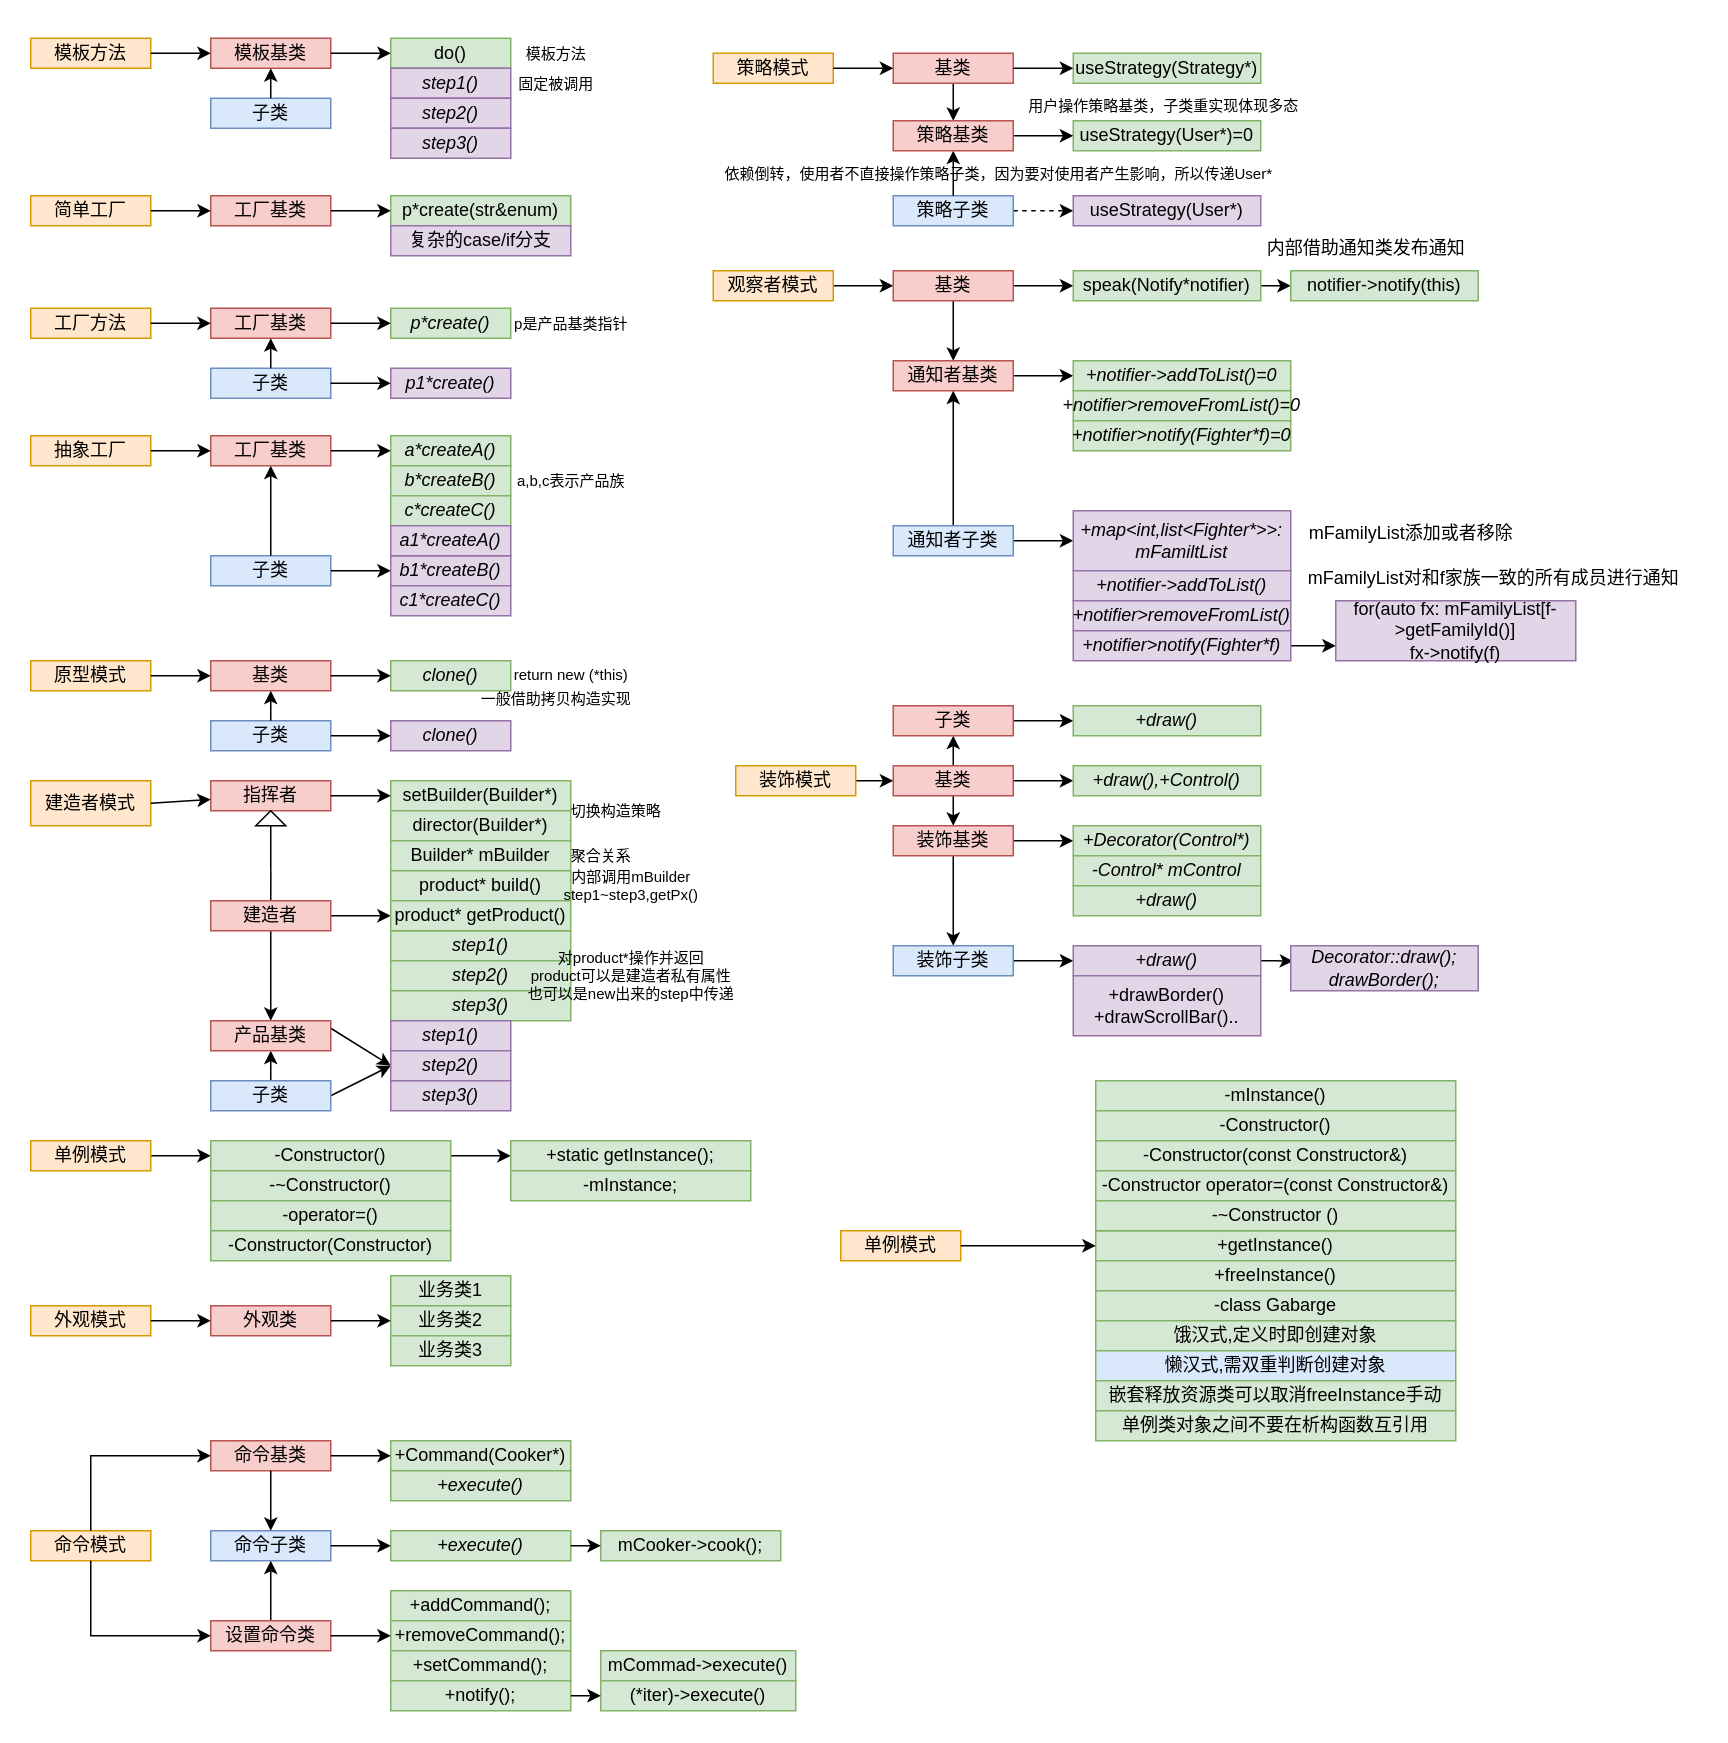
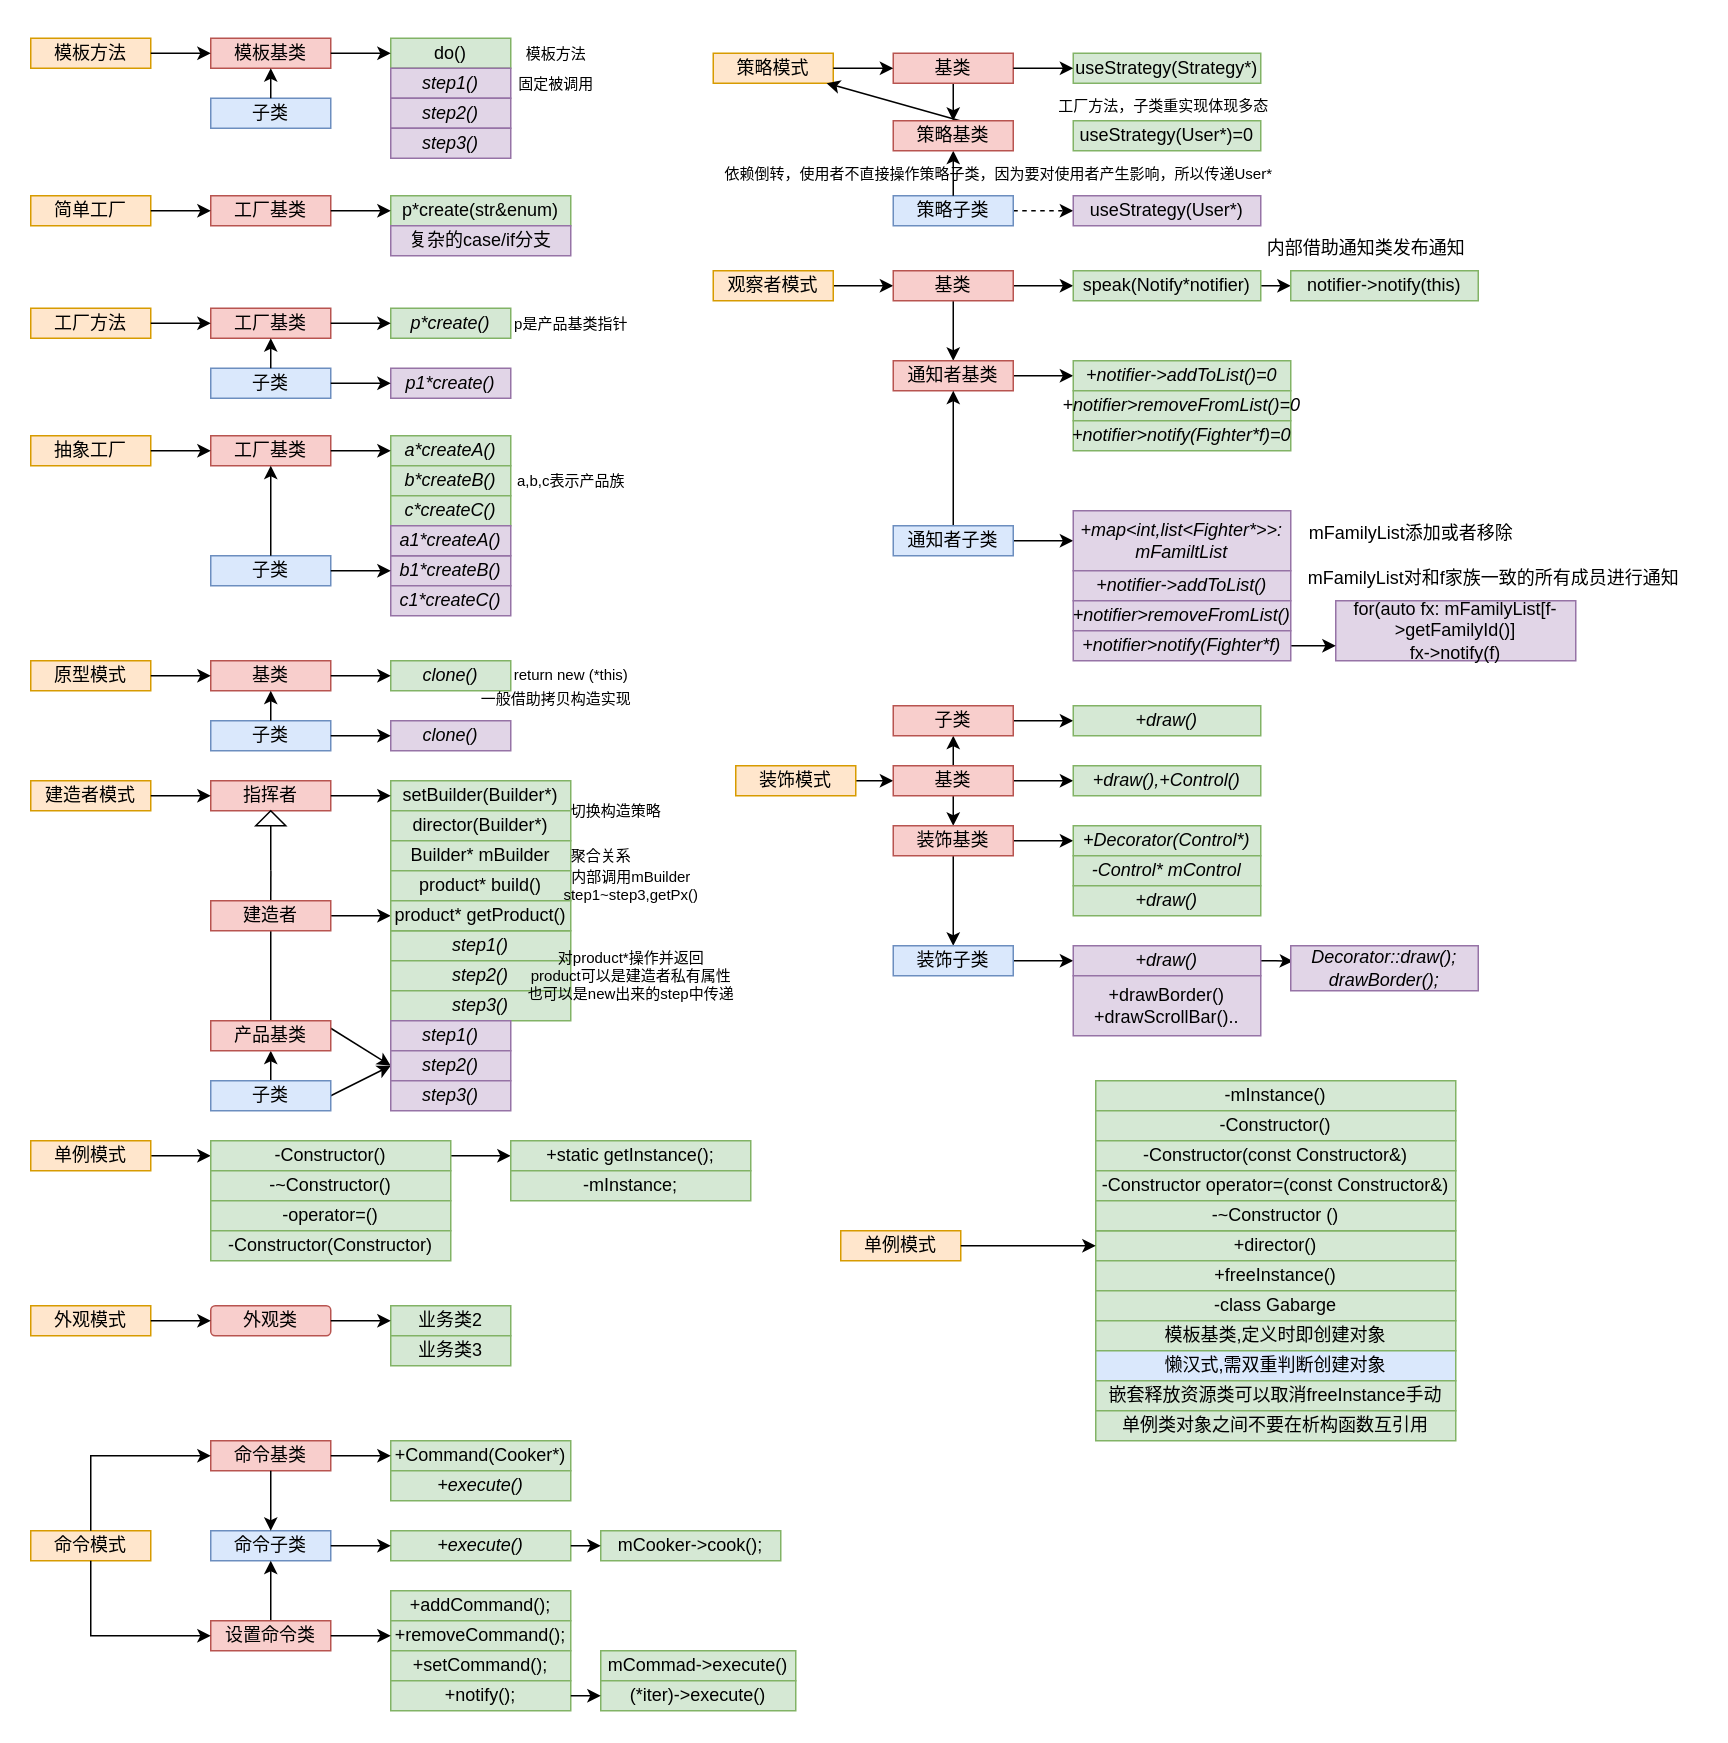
node "用户操作策略基类，子类重实现体现多态": label "用户操作策略基类，子类重实现体现多态" -> "工厂方法，子类重实现体现多态"
edge "策略基类" -> "useStrategy(User*)=0": now "策略基类" -> "策略模式"
node "建造者模式": size 120x45 -> 120x30
edge "建造者" -> "产品基类": arrowhead classic -> none
node "+getInstance()": label "+getInstance()" -> "+director()"
node "业务类1": removed
node "外观类": shape rectangle -> rounded rectangle
node "饿汉式,定义时即创建对象": label "饿汉式,定义时即创建对象" -> "模板基类,定义时即创建对象"
